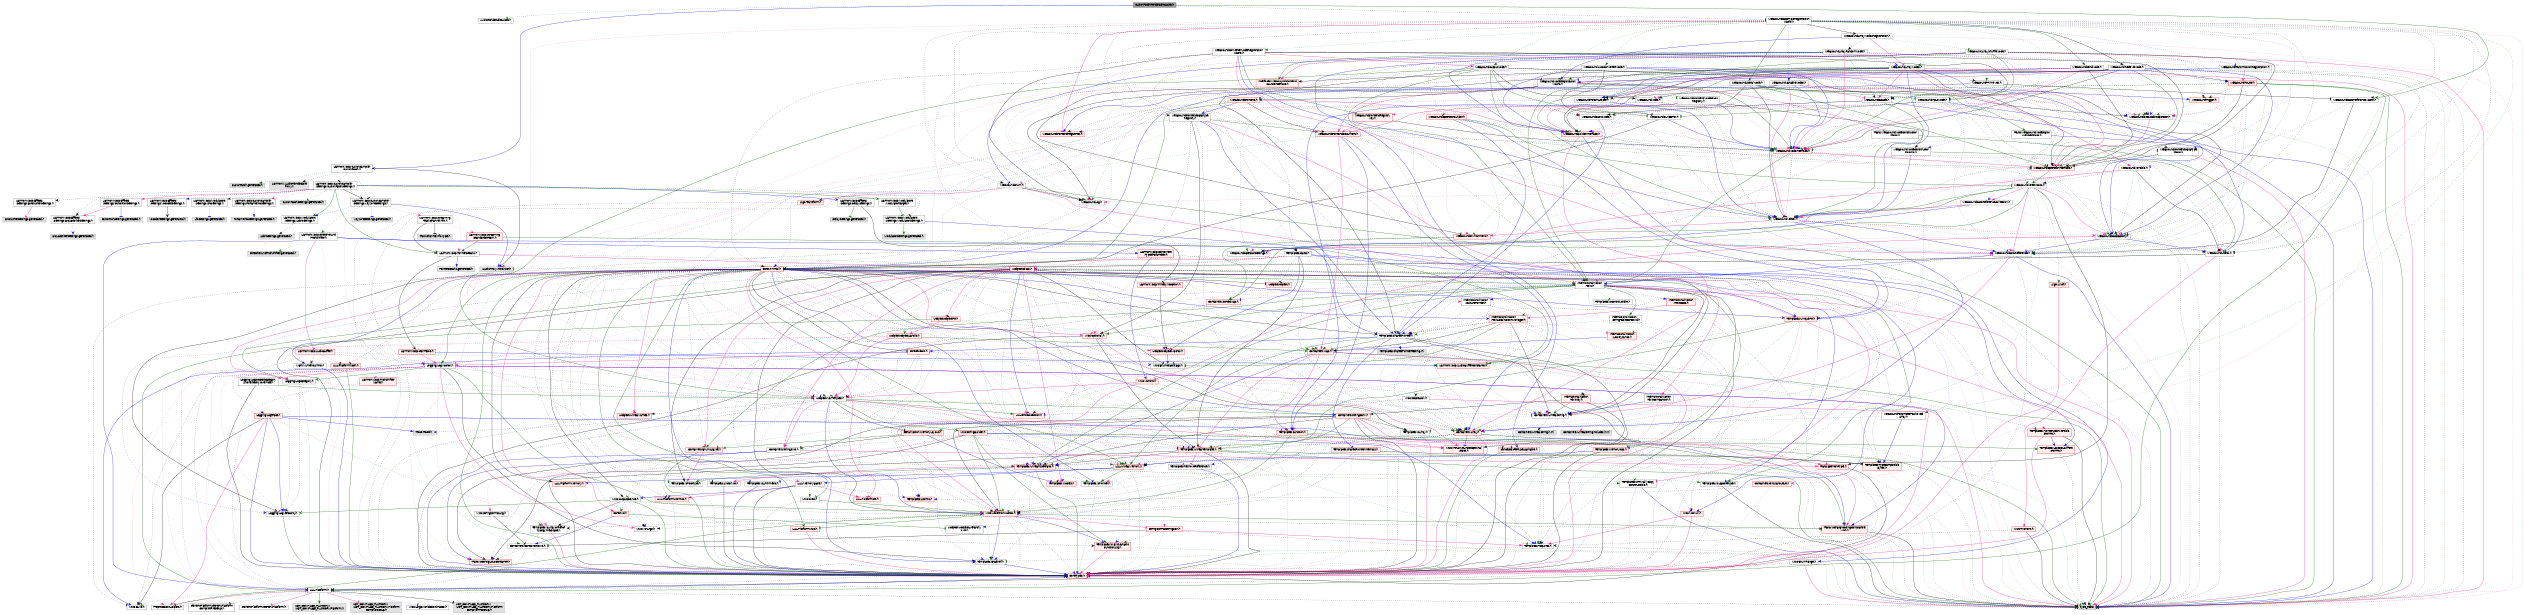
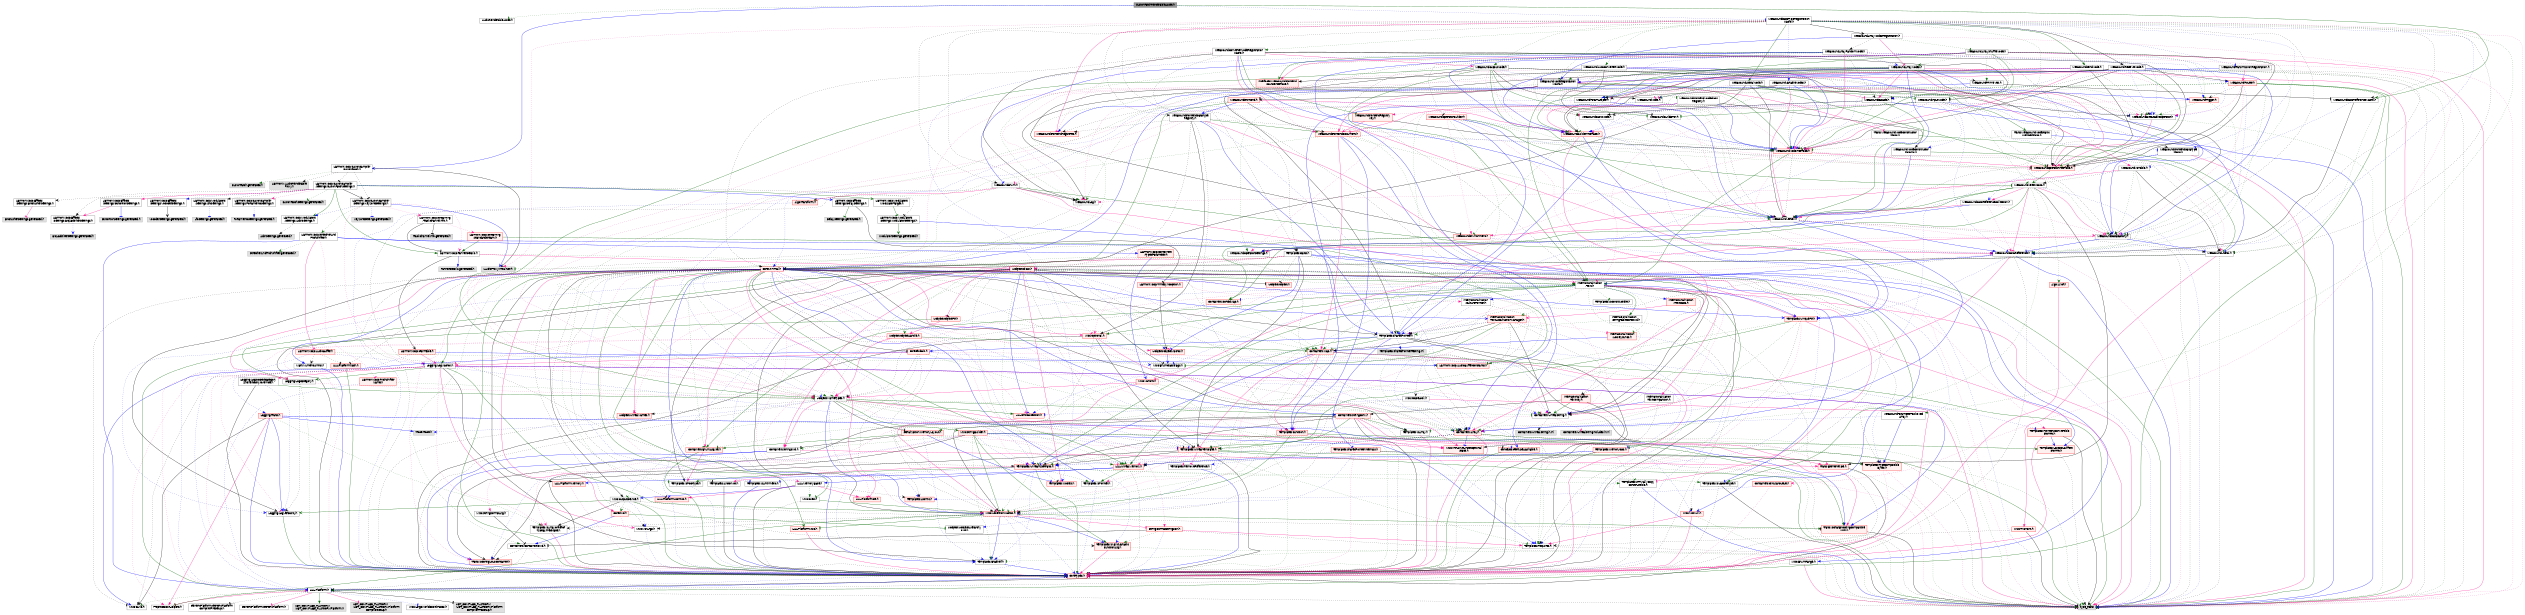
node "TrackChannelInfo.type.h": label "TrackChannelInfo.type.h" -> "TrackChannelInfo.generated.h"
node "Logging/LogTrace.h": label "Logging/LogTrace.h" -> "Logging/Traits.h"
edge "HAL/MemoryBase.h" -> "Templates/Atomic.h": color blue -> black
